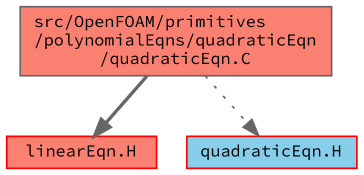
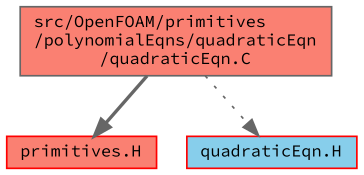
node "linearEqn.H": label "linearEqn.H" -> "primitives.H"
